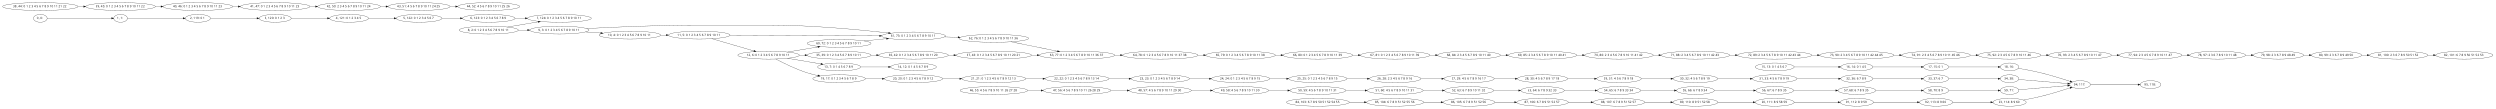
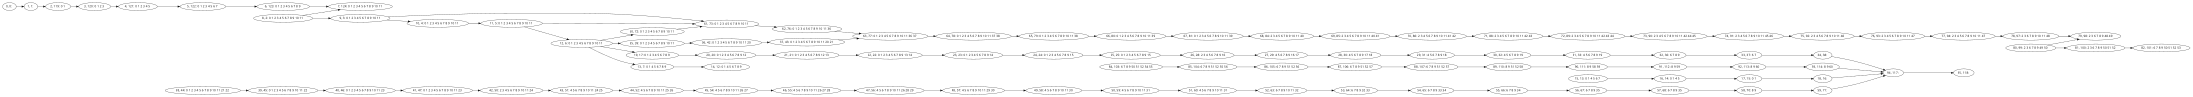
edge "79, 98: 2 3 6 7 8 9 48 49" -> "80, 99: 2 3 6 7 8 9 49 50": reversed
node "45, 54: 4 5 6 7 8 9 10 11 26 27": added
